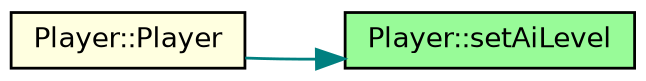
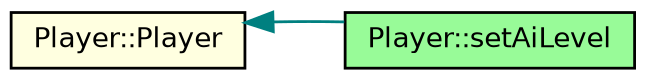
edge "Player::Player" -> "Player::setAiLevel": reversed
